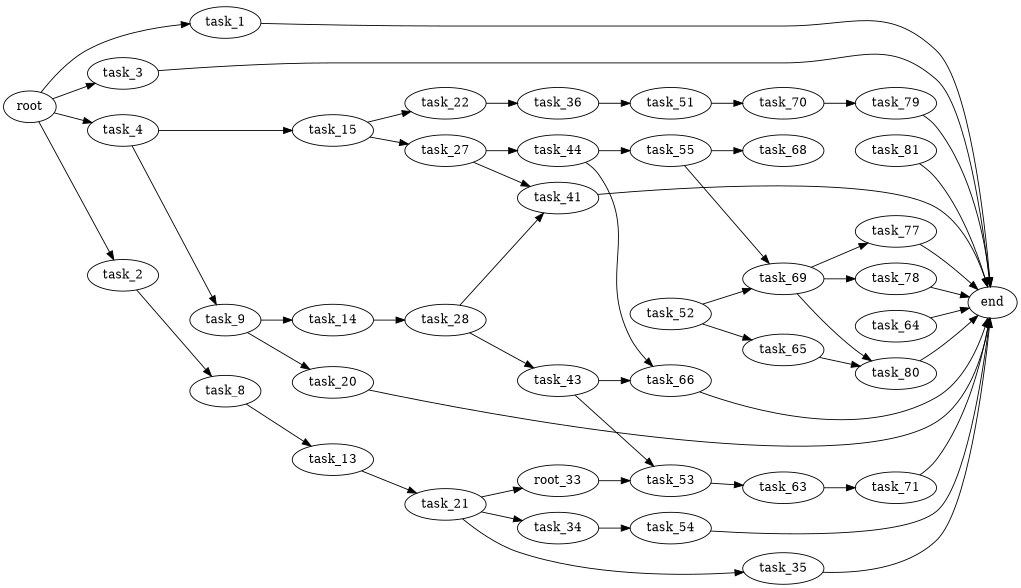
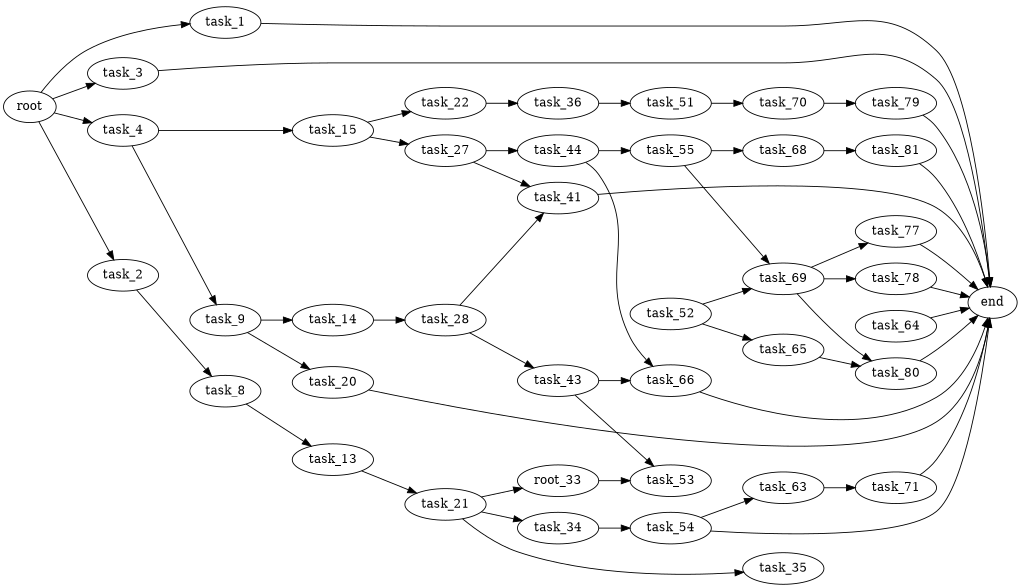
edge "task_68" -> "task_81": added
edge "task_53" -> "task_63": now "task_54" -> "task_63"
edge "task_35" -> "end": removed
